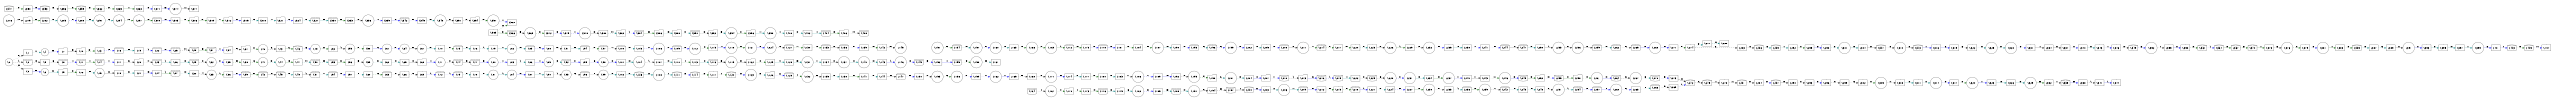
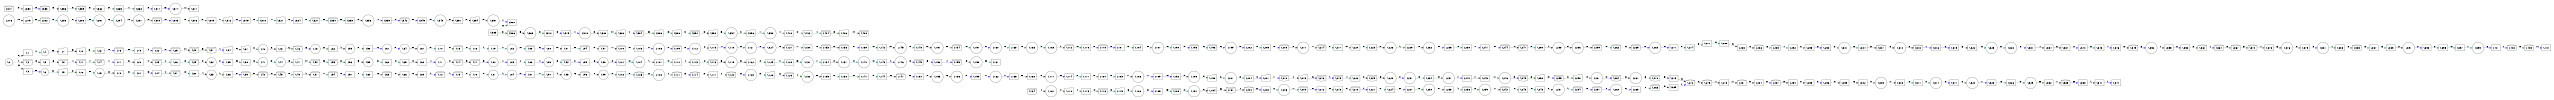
node "S148": added
edge "S274" -> "S283": now "S680" -> "S283"
